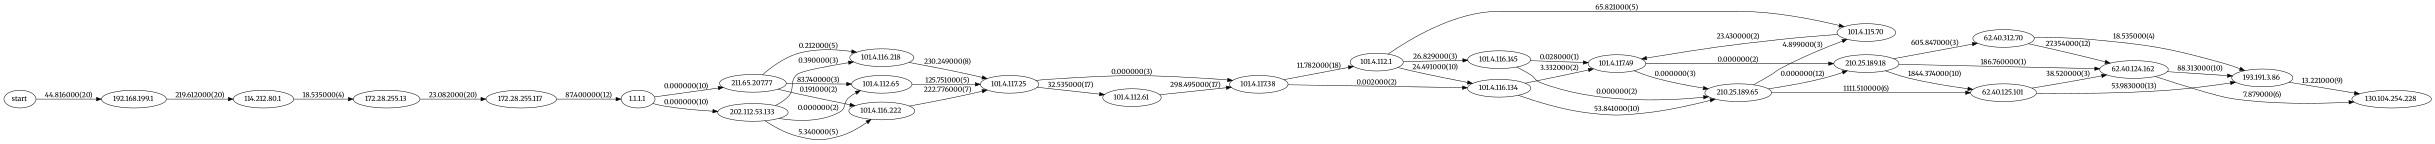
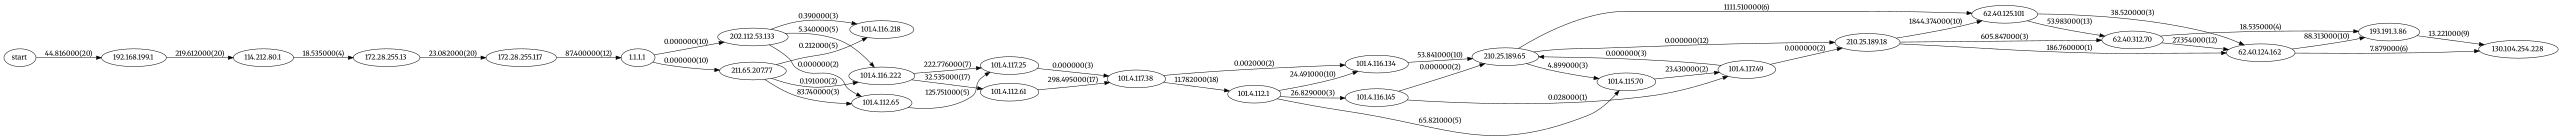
edge "101.4.116.218" -> "101.4.117.25": removed, label "230.249000(8)"
edge "101.4.116.134" -> "101.4.117.49": removed, label "3.332000(2)"
edge "101.4.117.25" -> "101.4.112.61": now "101.4.116.222" -> "101.4.112.61"
edge "62.40.125.101" -> "193.191.3.86": now "62.40.125.101" -> "62.40.312.70"
